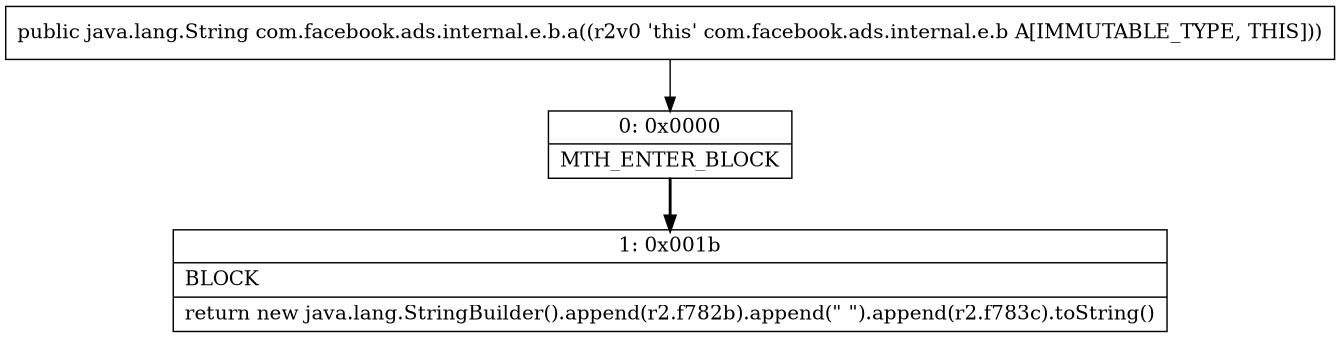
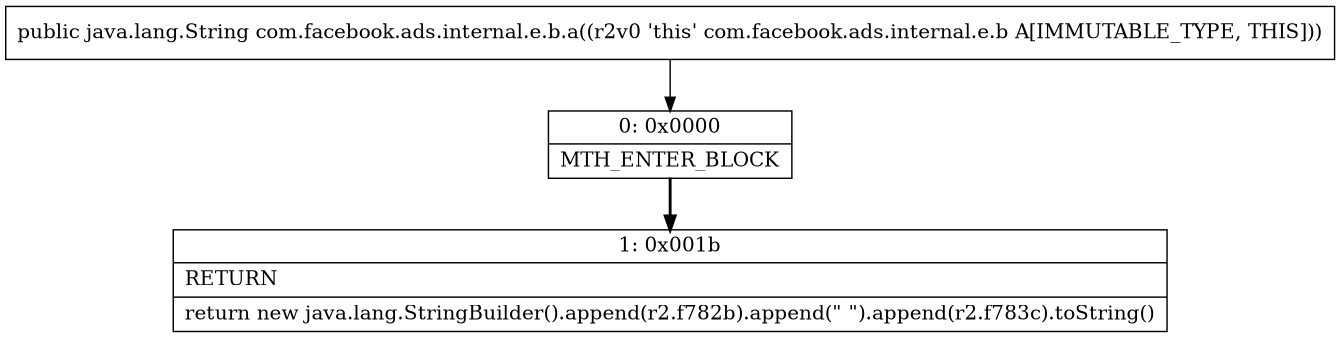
node "1: 0x001b": text "BLOCK" -> "RETURN"
